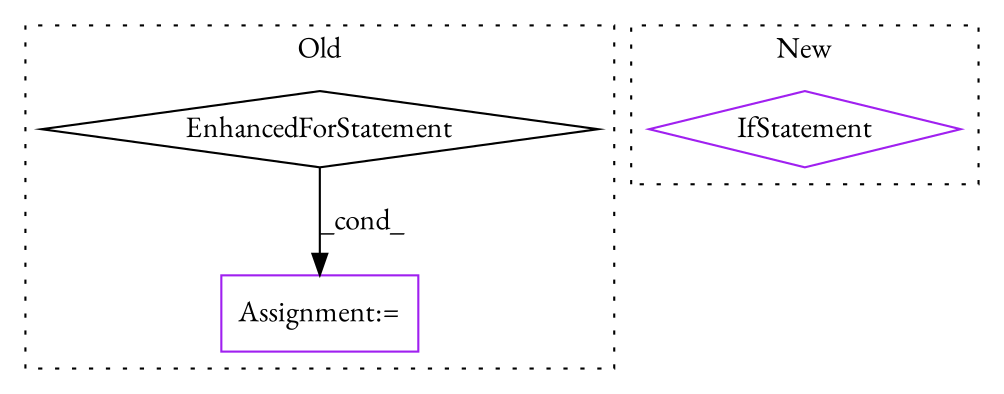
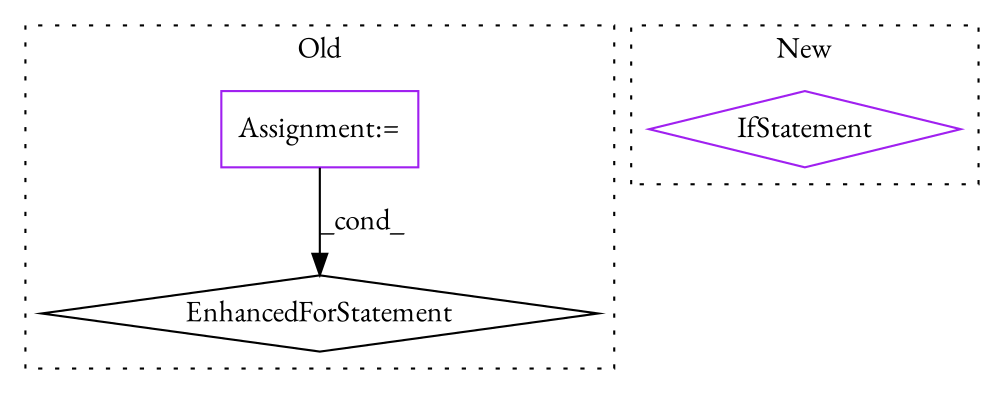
edge "EnhancedForStatement" -> "Assignment:=": reversed
